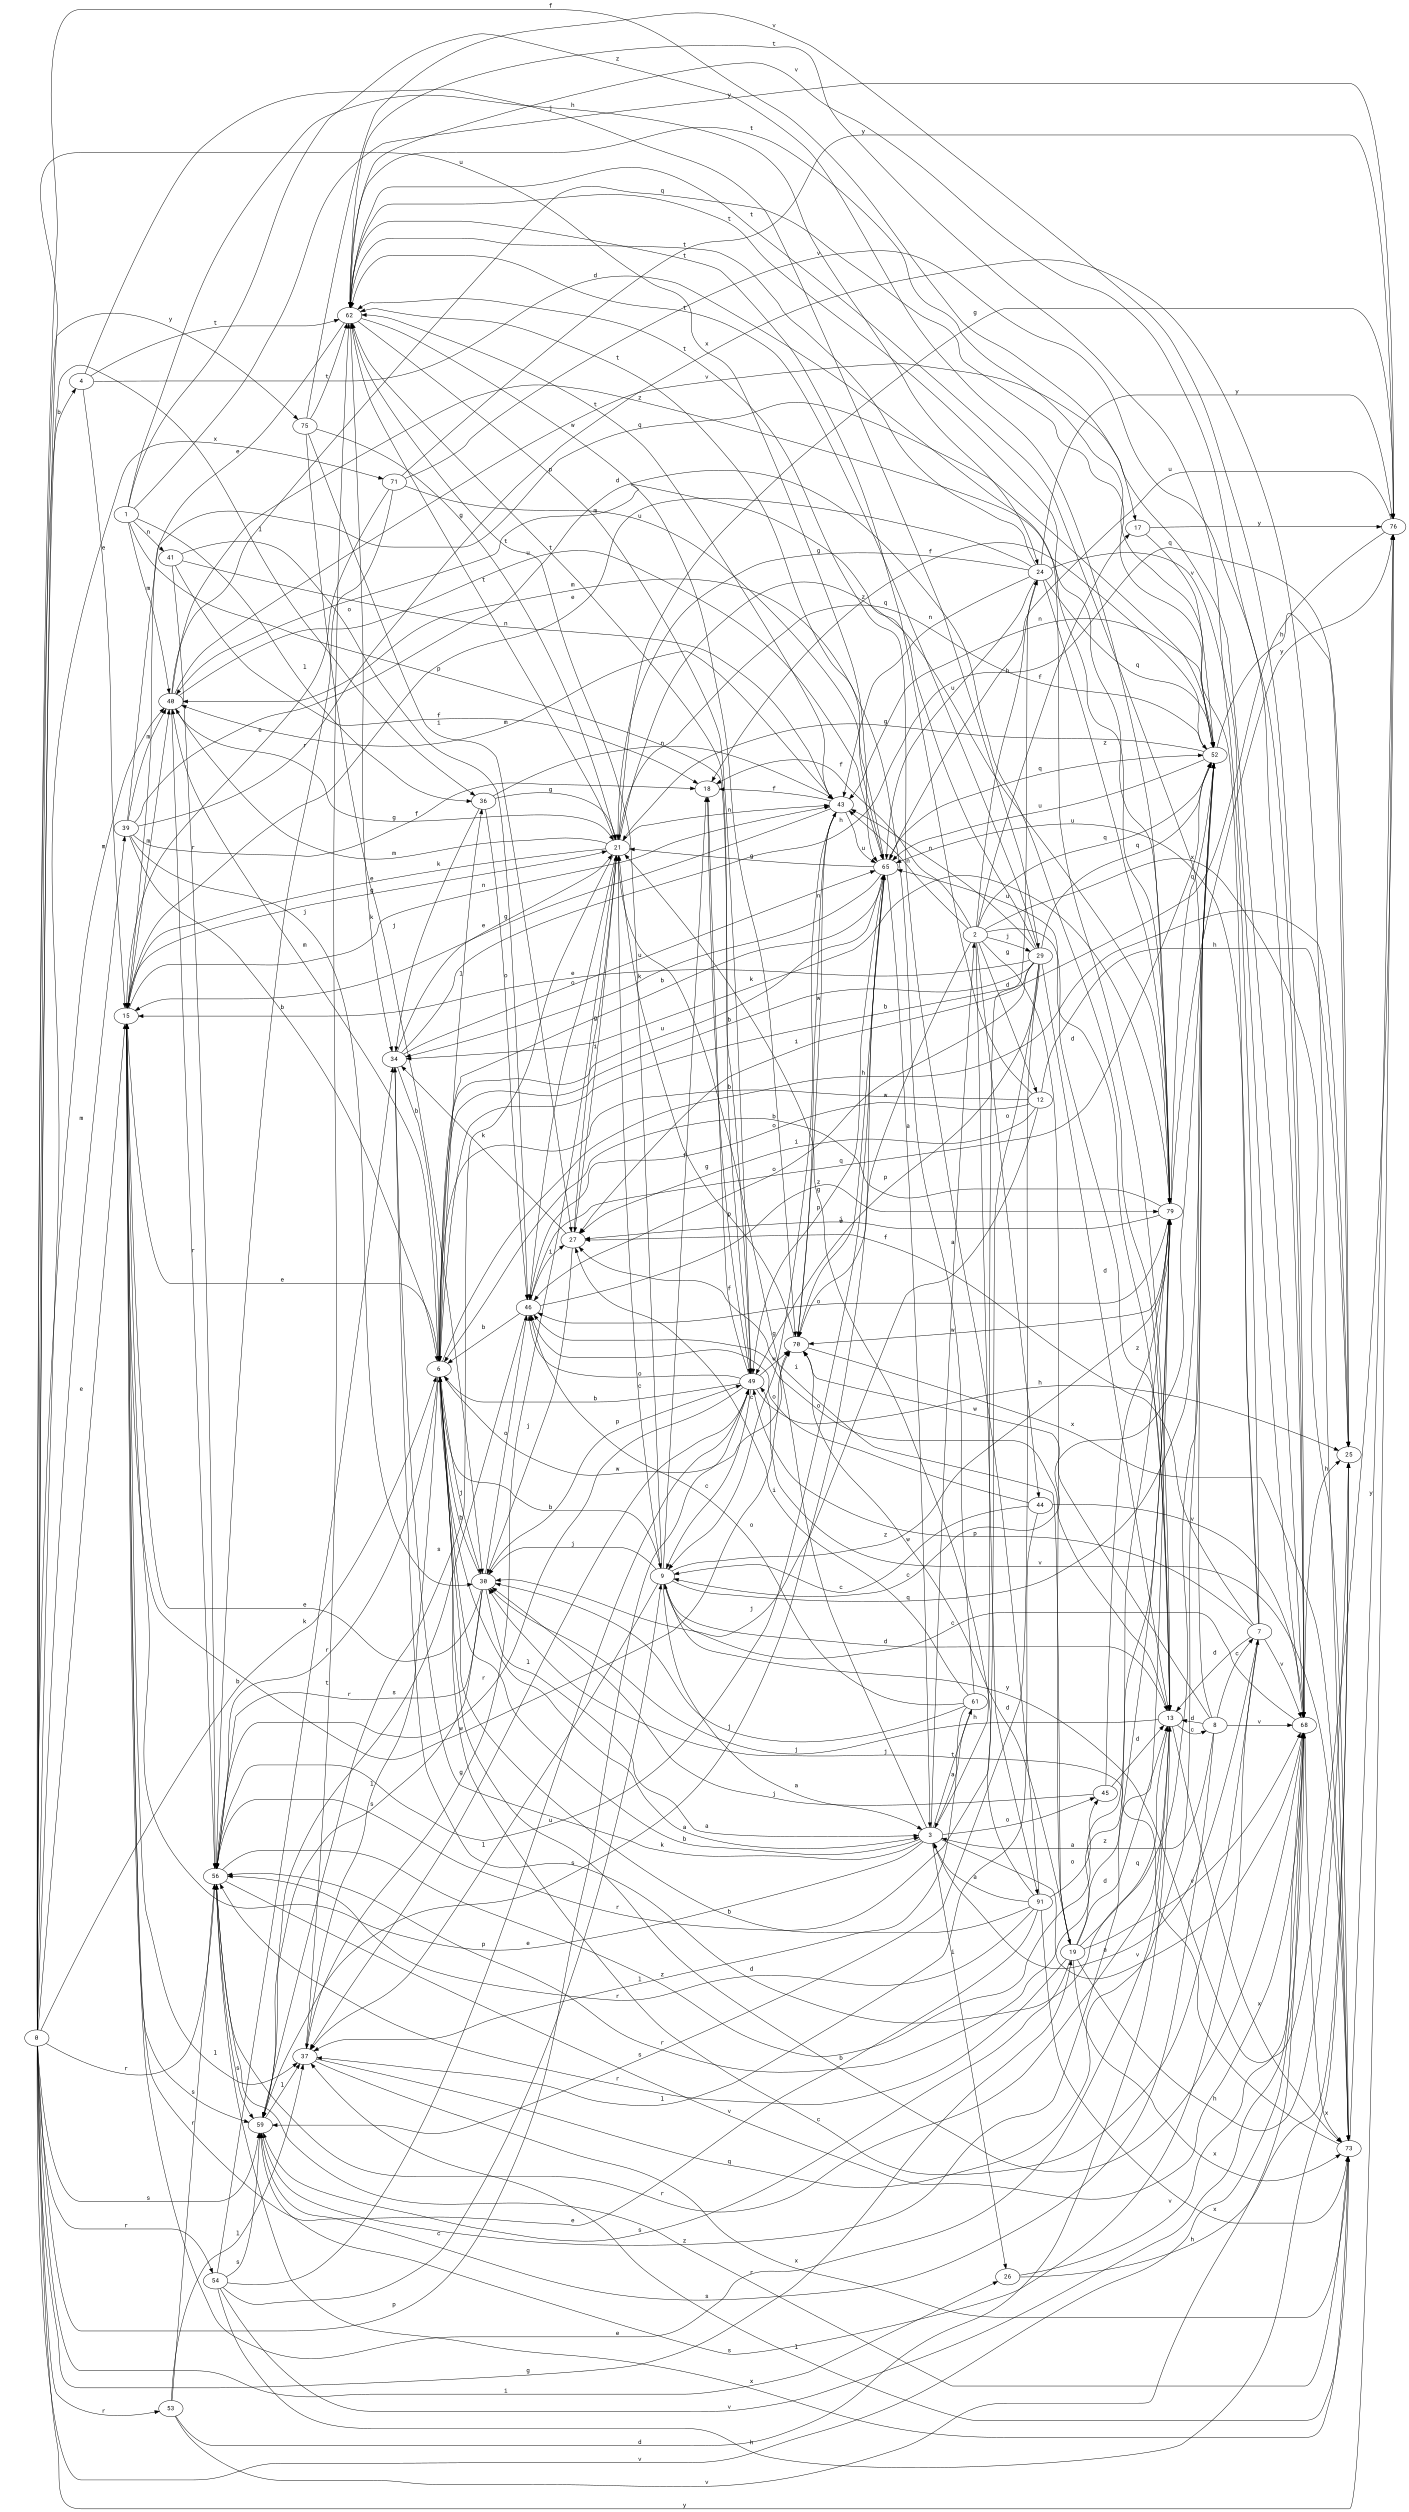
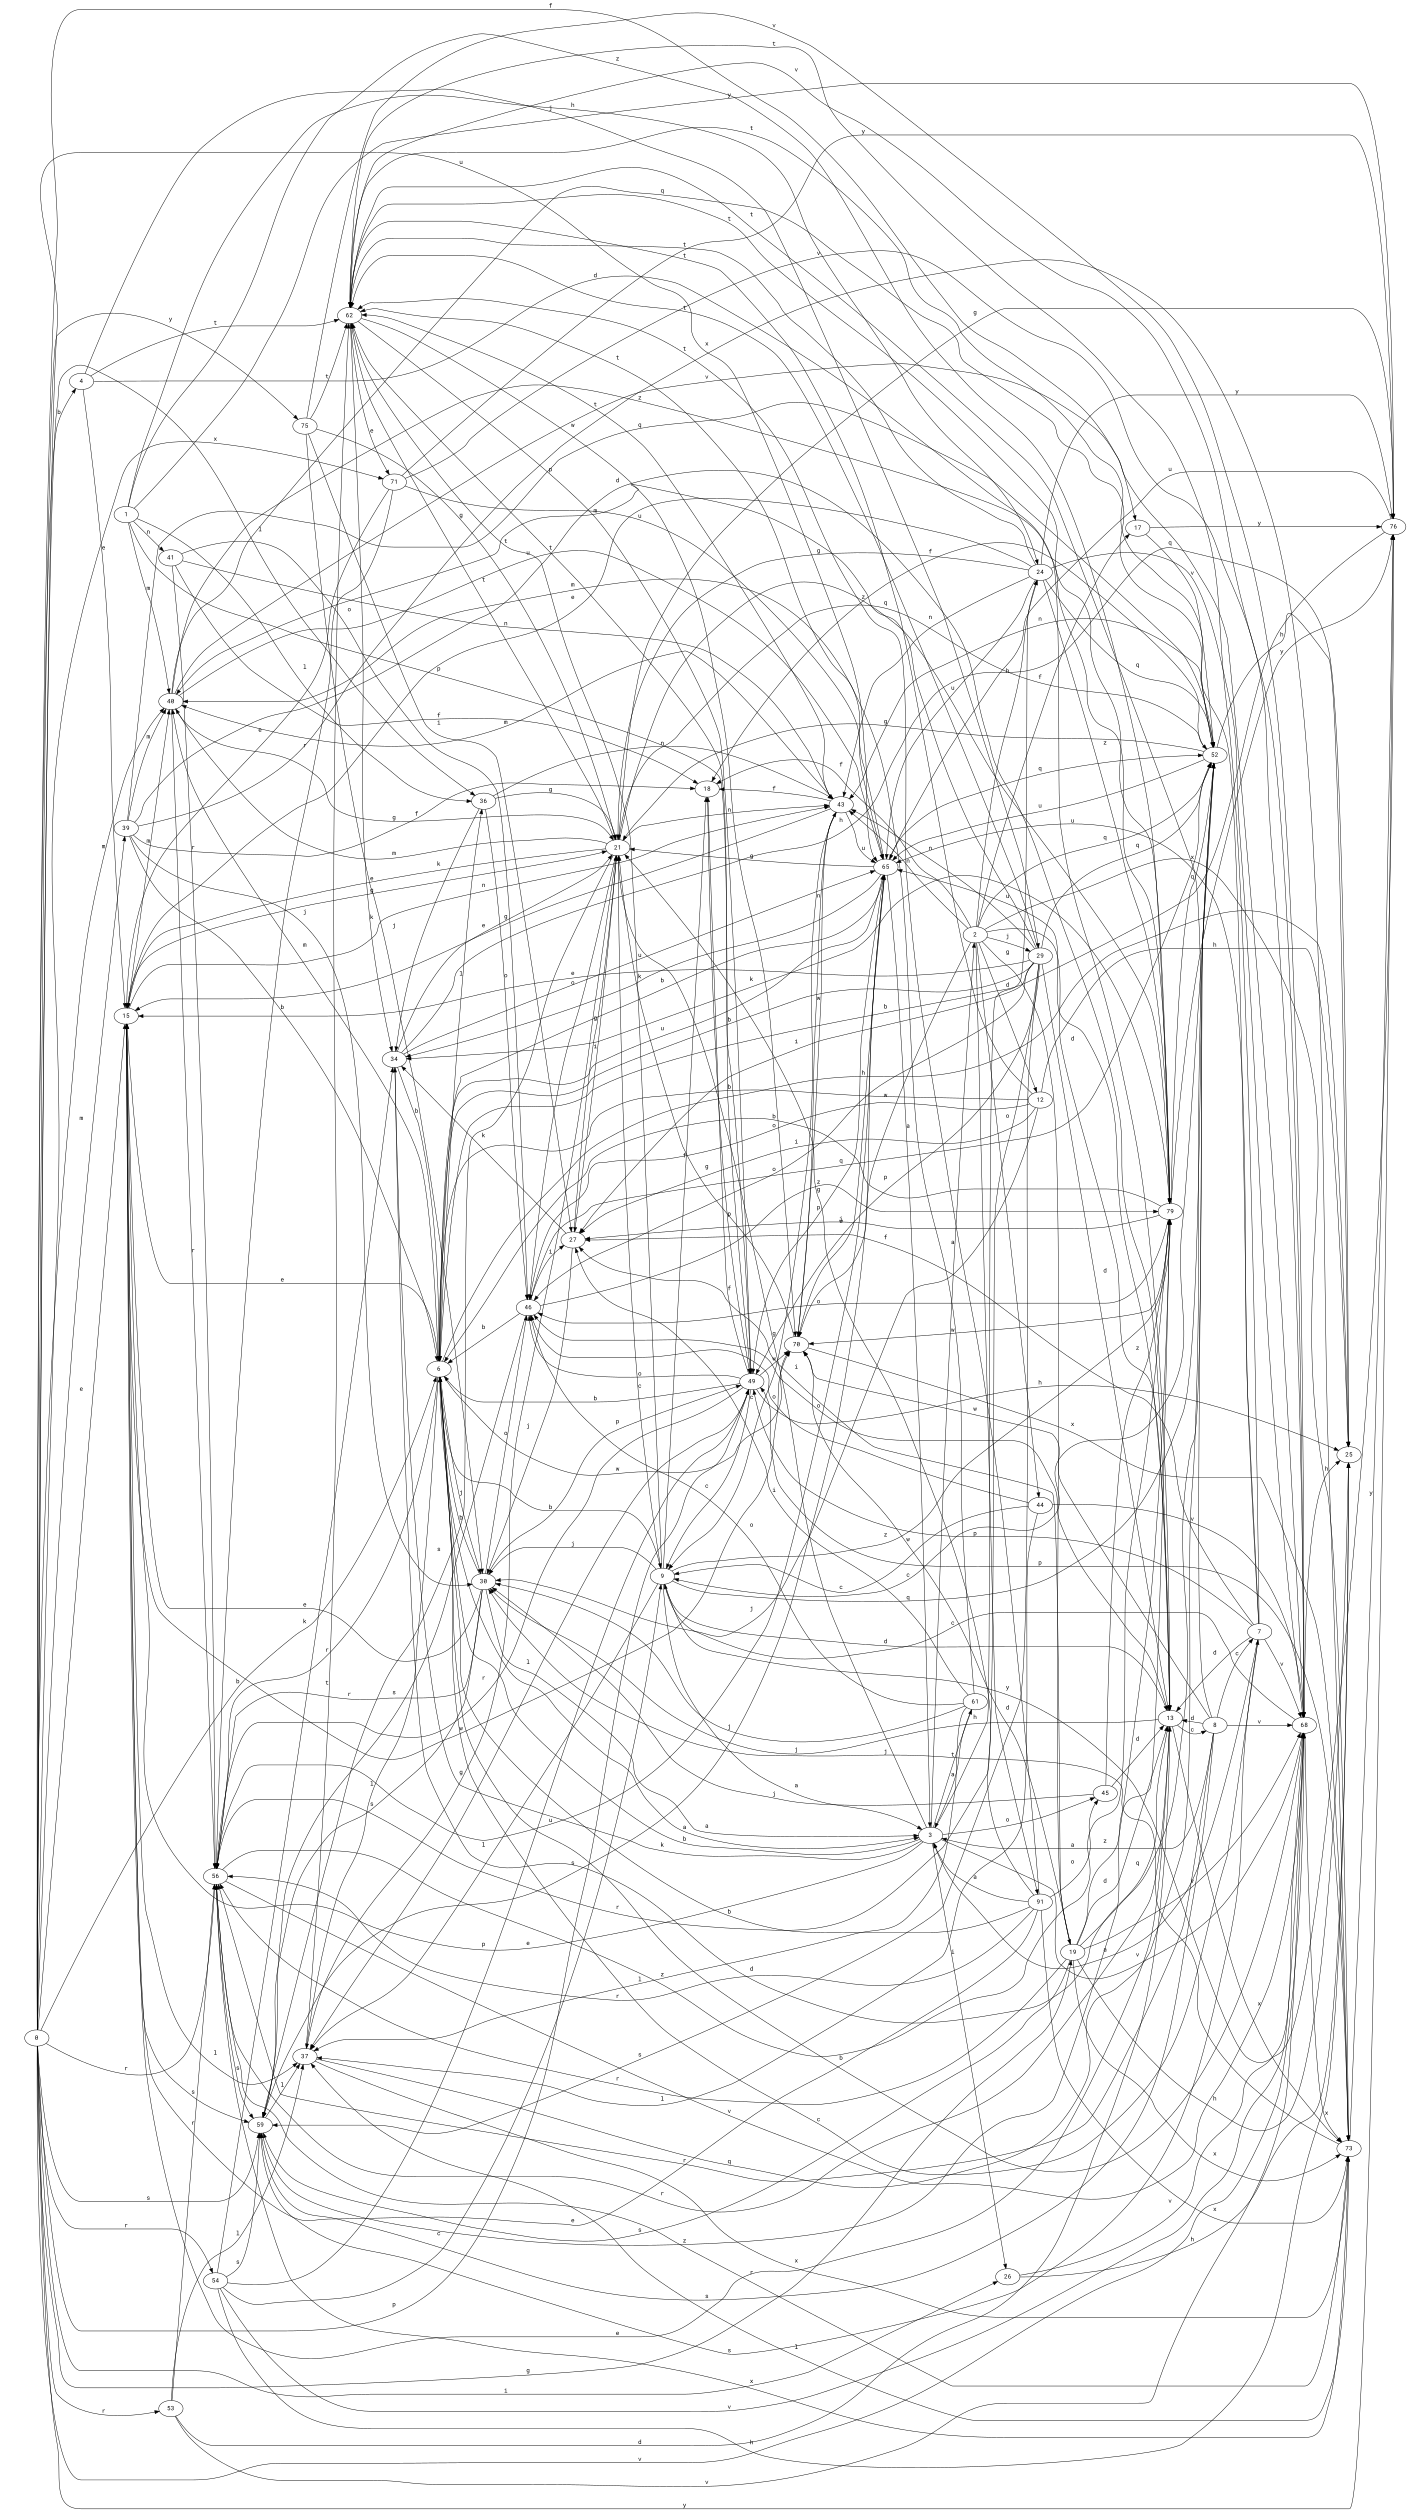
edge "62" -> "15": now "62" -> "71"
edge "73" -> "49": label "v" -> "p"
edge "79" -> "56": now "8" -> "56"
